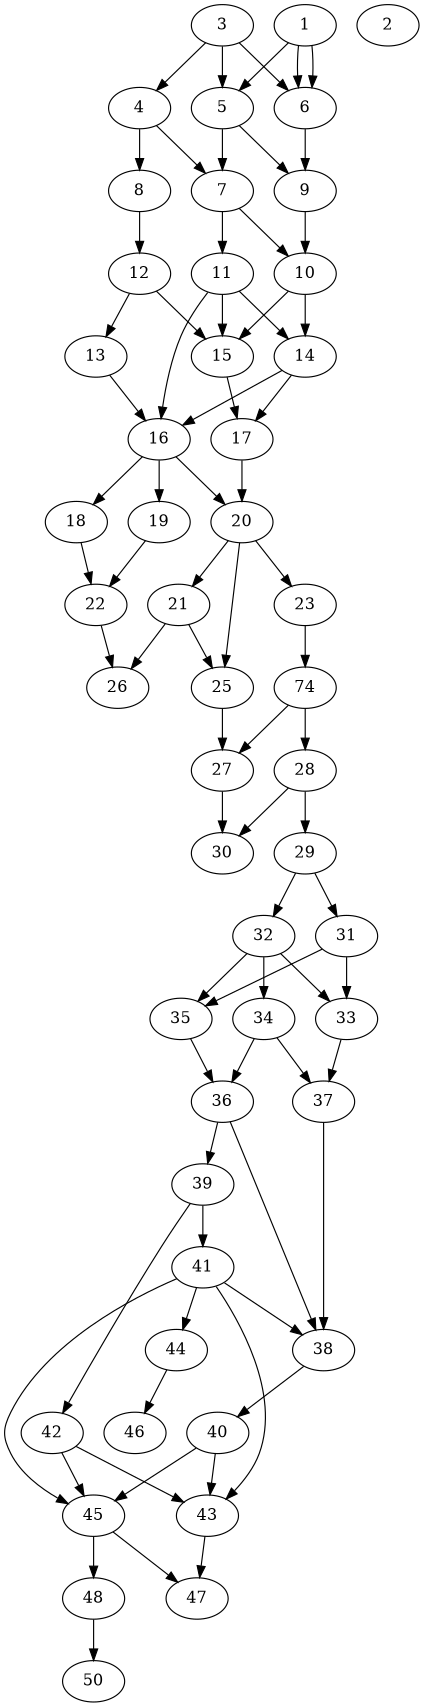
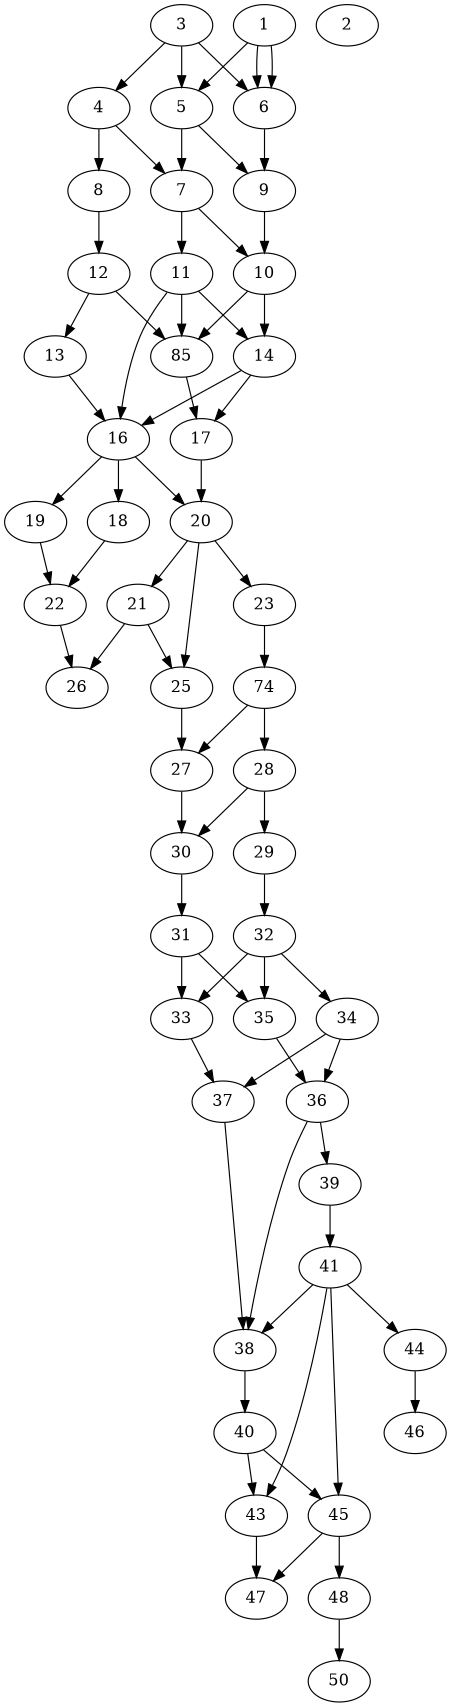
node "15": label "15" -> "85"
edge "29" -> "31": now "30" -> "31"
node "42": removed
